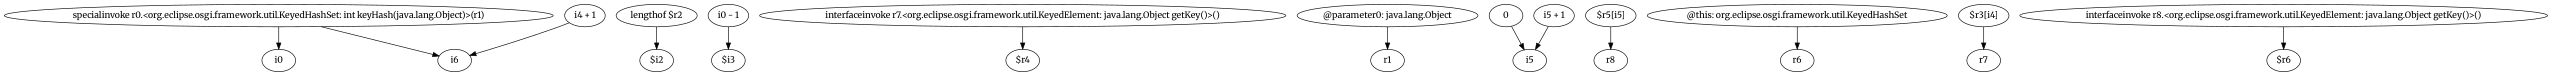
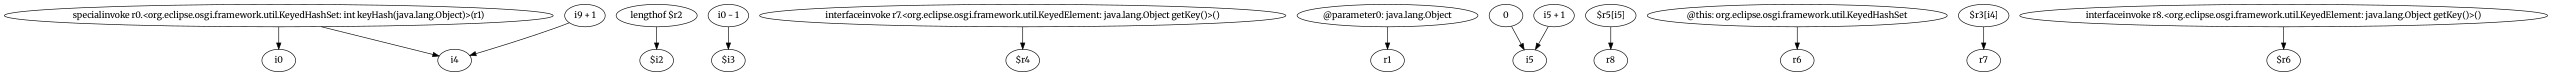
node "i4 + 1": label "i4 + 1" -> "i9 + 1"
node "i6": label "i6" -> "i4"
